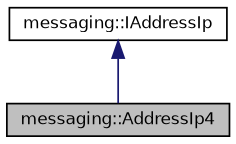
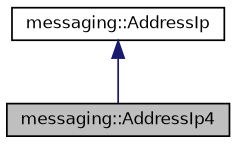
node "messaging::IAddressIp": label "messaging::IAddressIp" -> "messaging::AddressIp"
